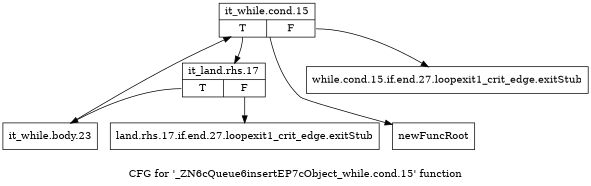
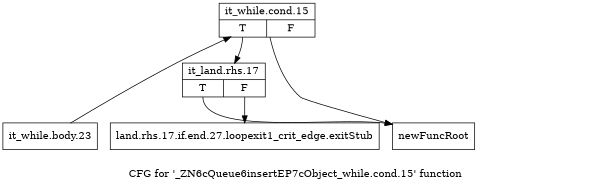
node "while.cond.15.if.end.27.loopexit1_crit_edge.exitStub": removed
edge "it_land.rhs.17" -> "it_while.body.23": now "it_land.rhs.17" -> "newFuncRoot"
